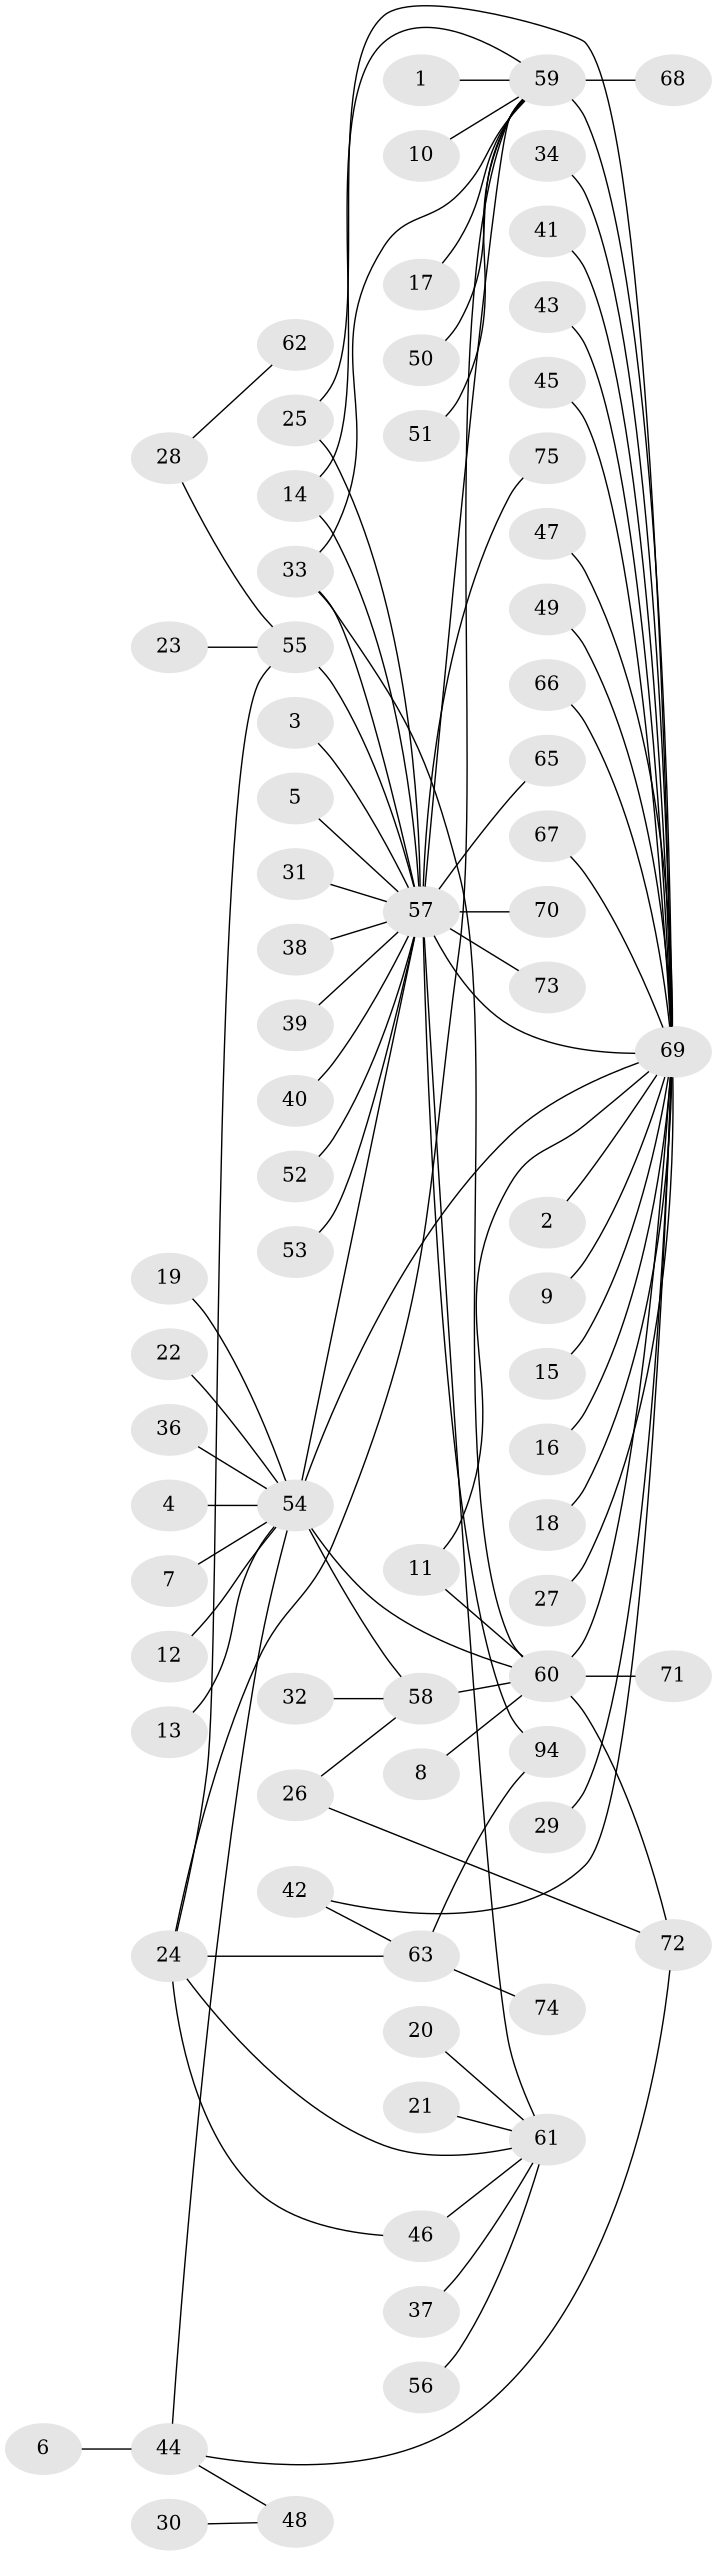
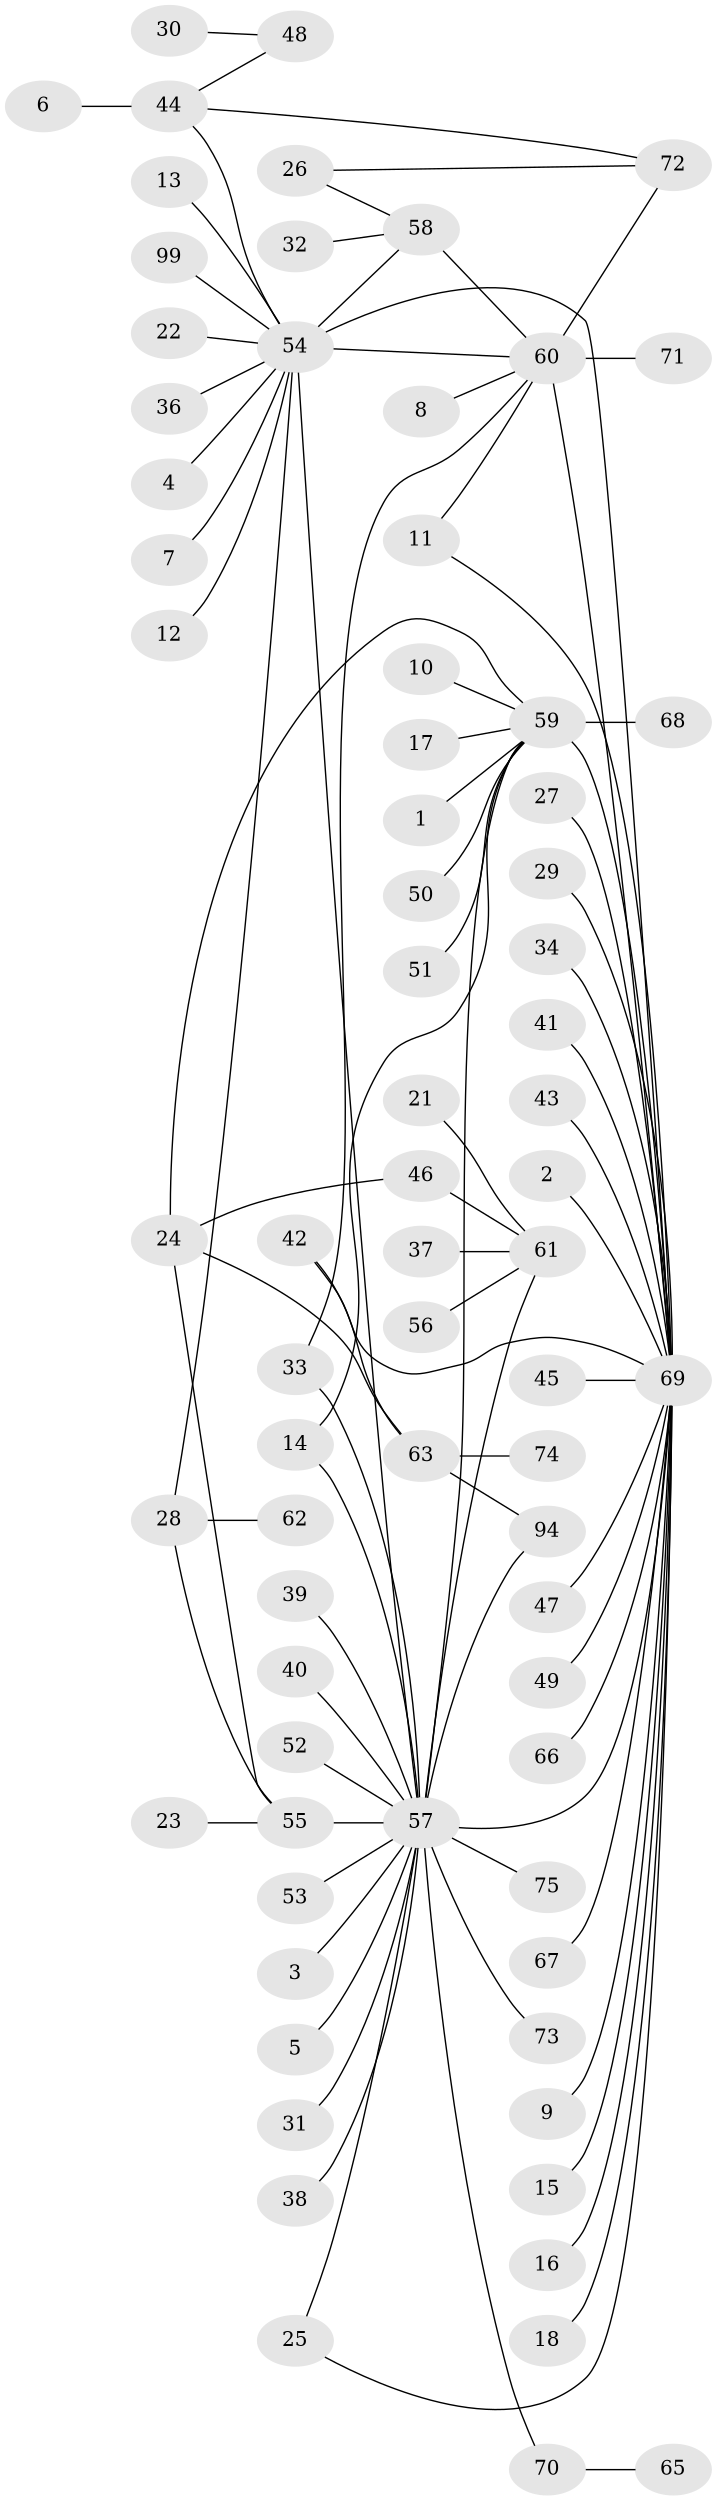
edge "59" -- "33": removed
edge "65" -- "57": now "65" -- "70"
edge "54" -- "28": added
node "19": label "19" -> "99"
node "20": removed
edge "24" -- "61": removed
